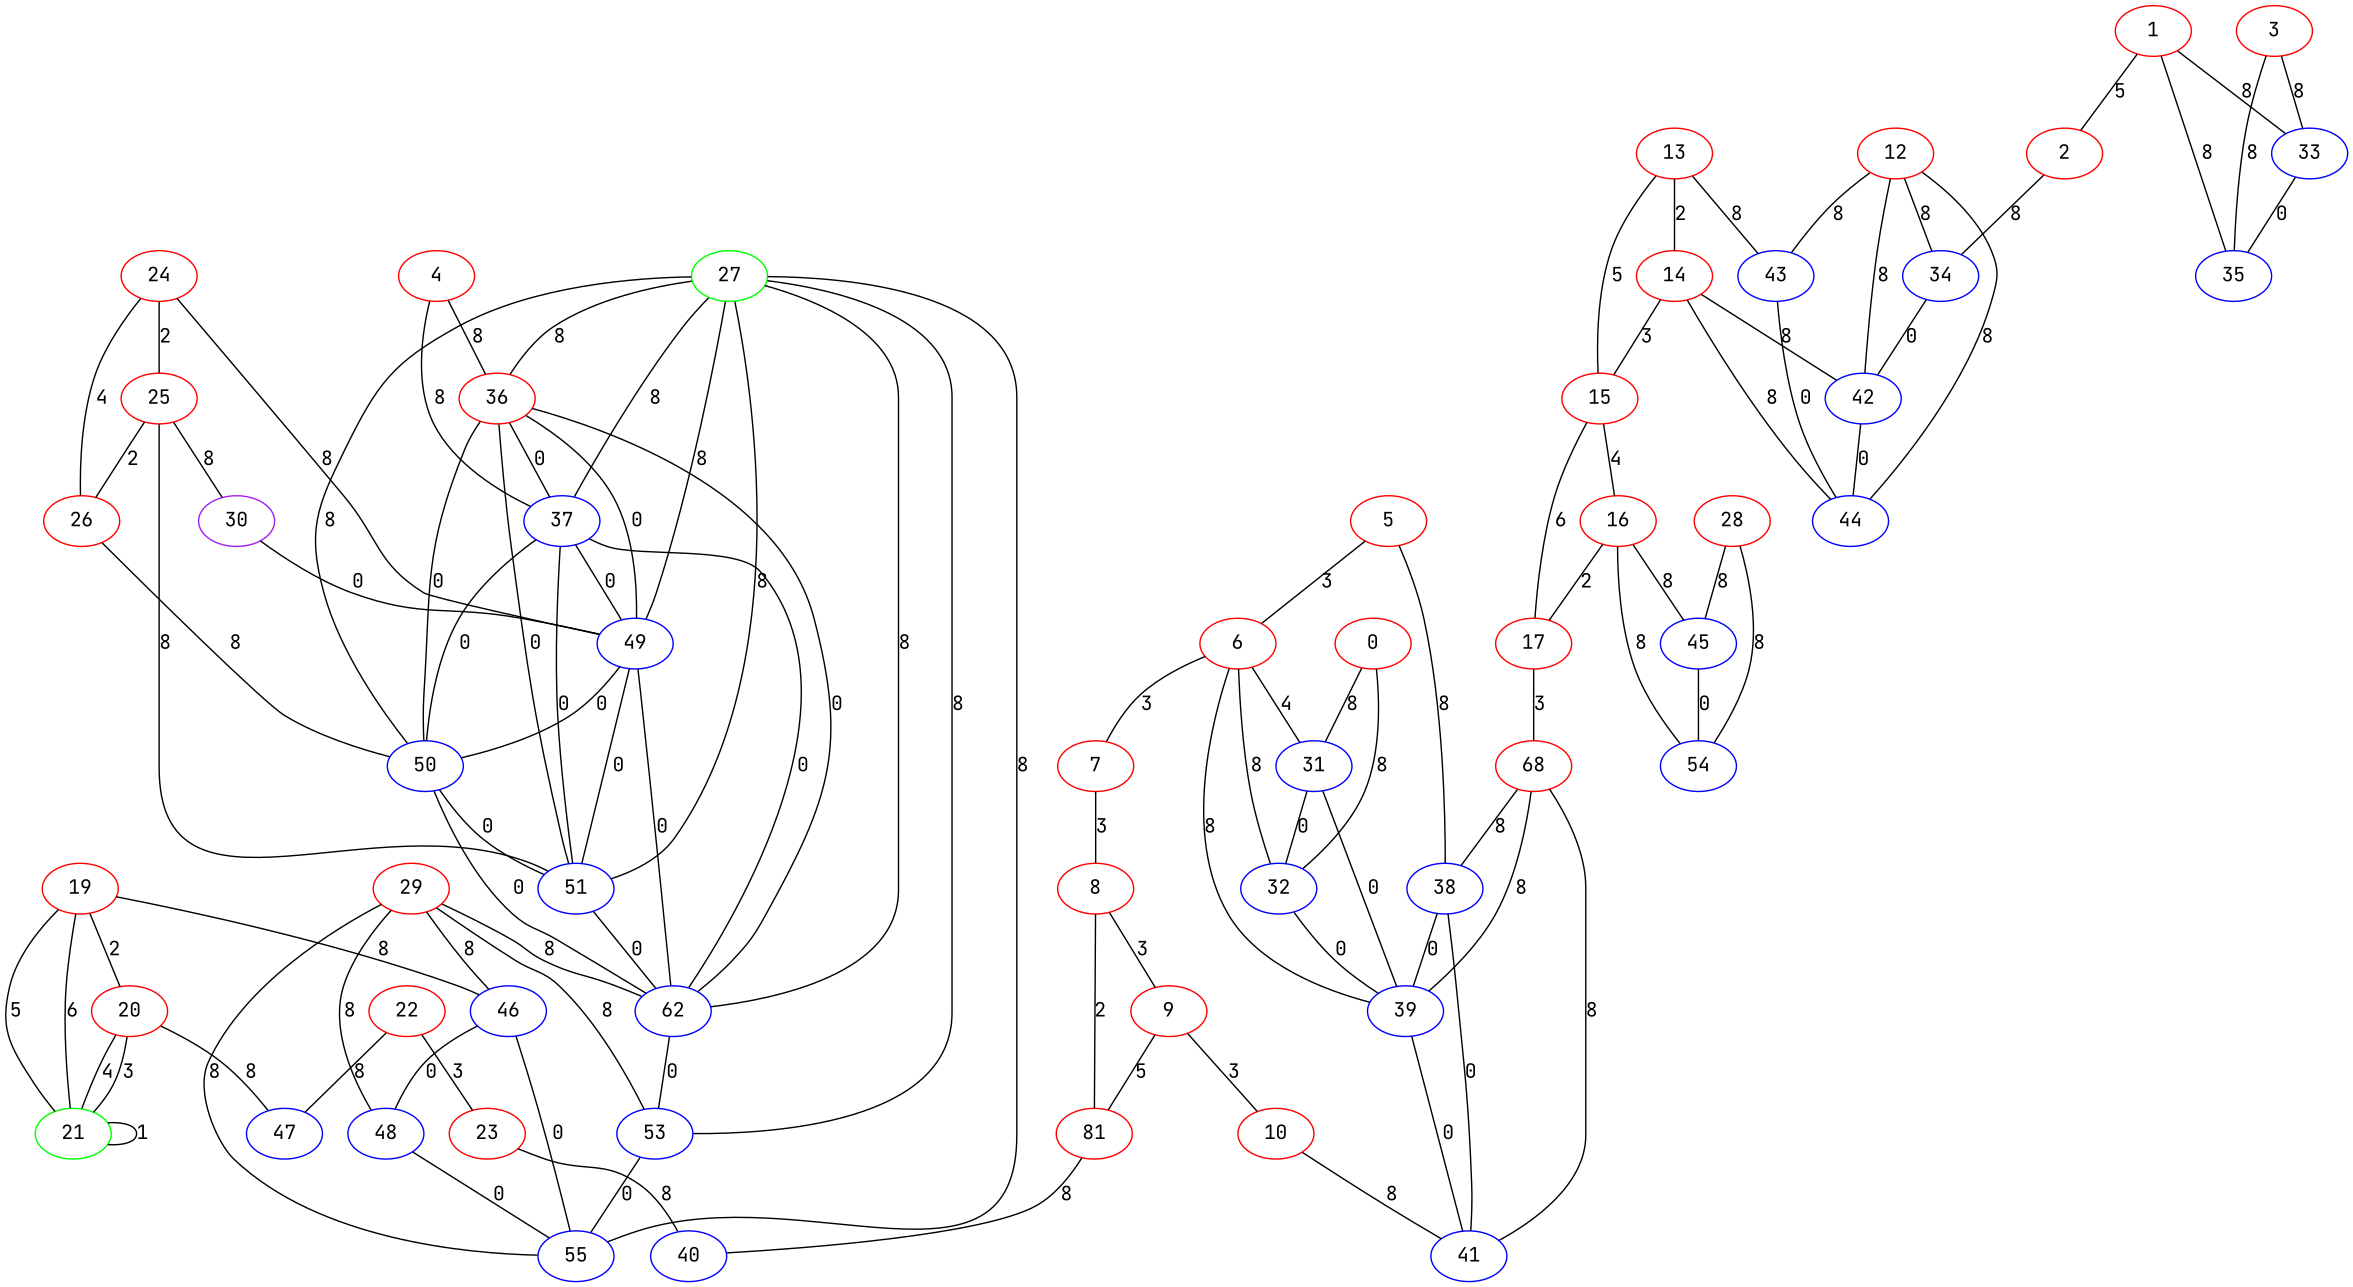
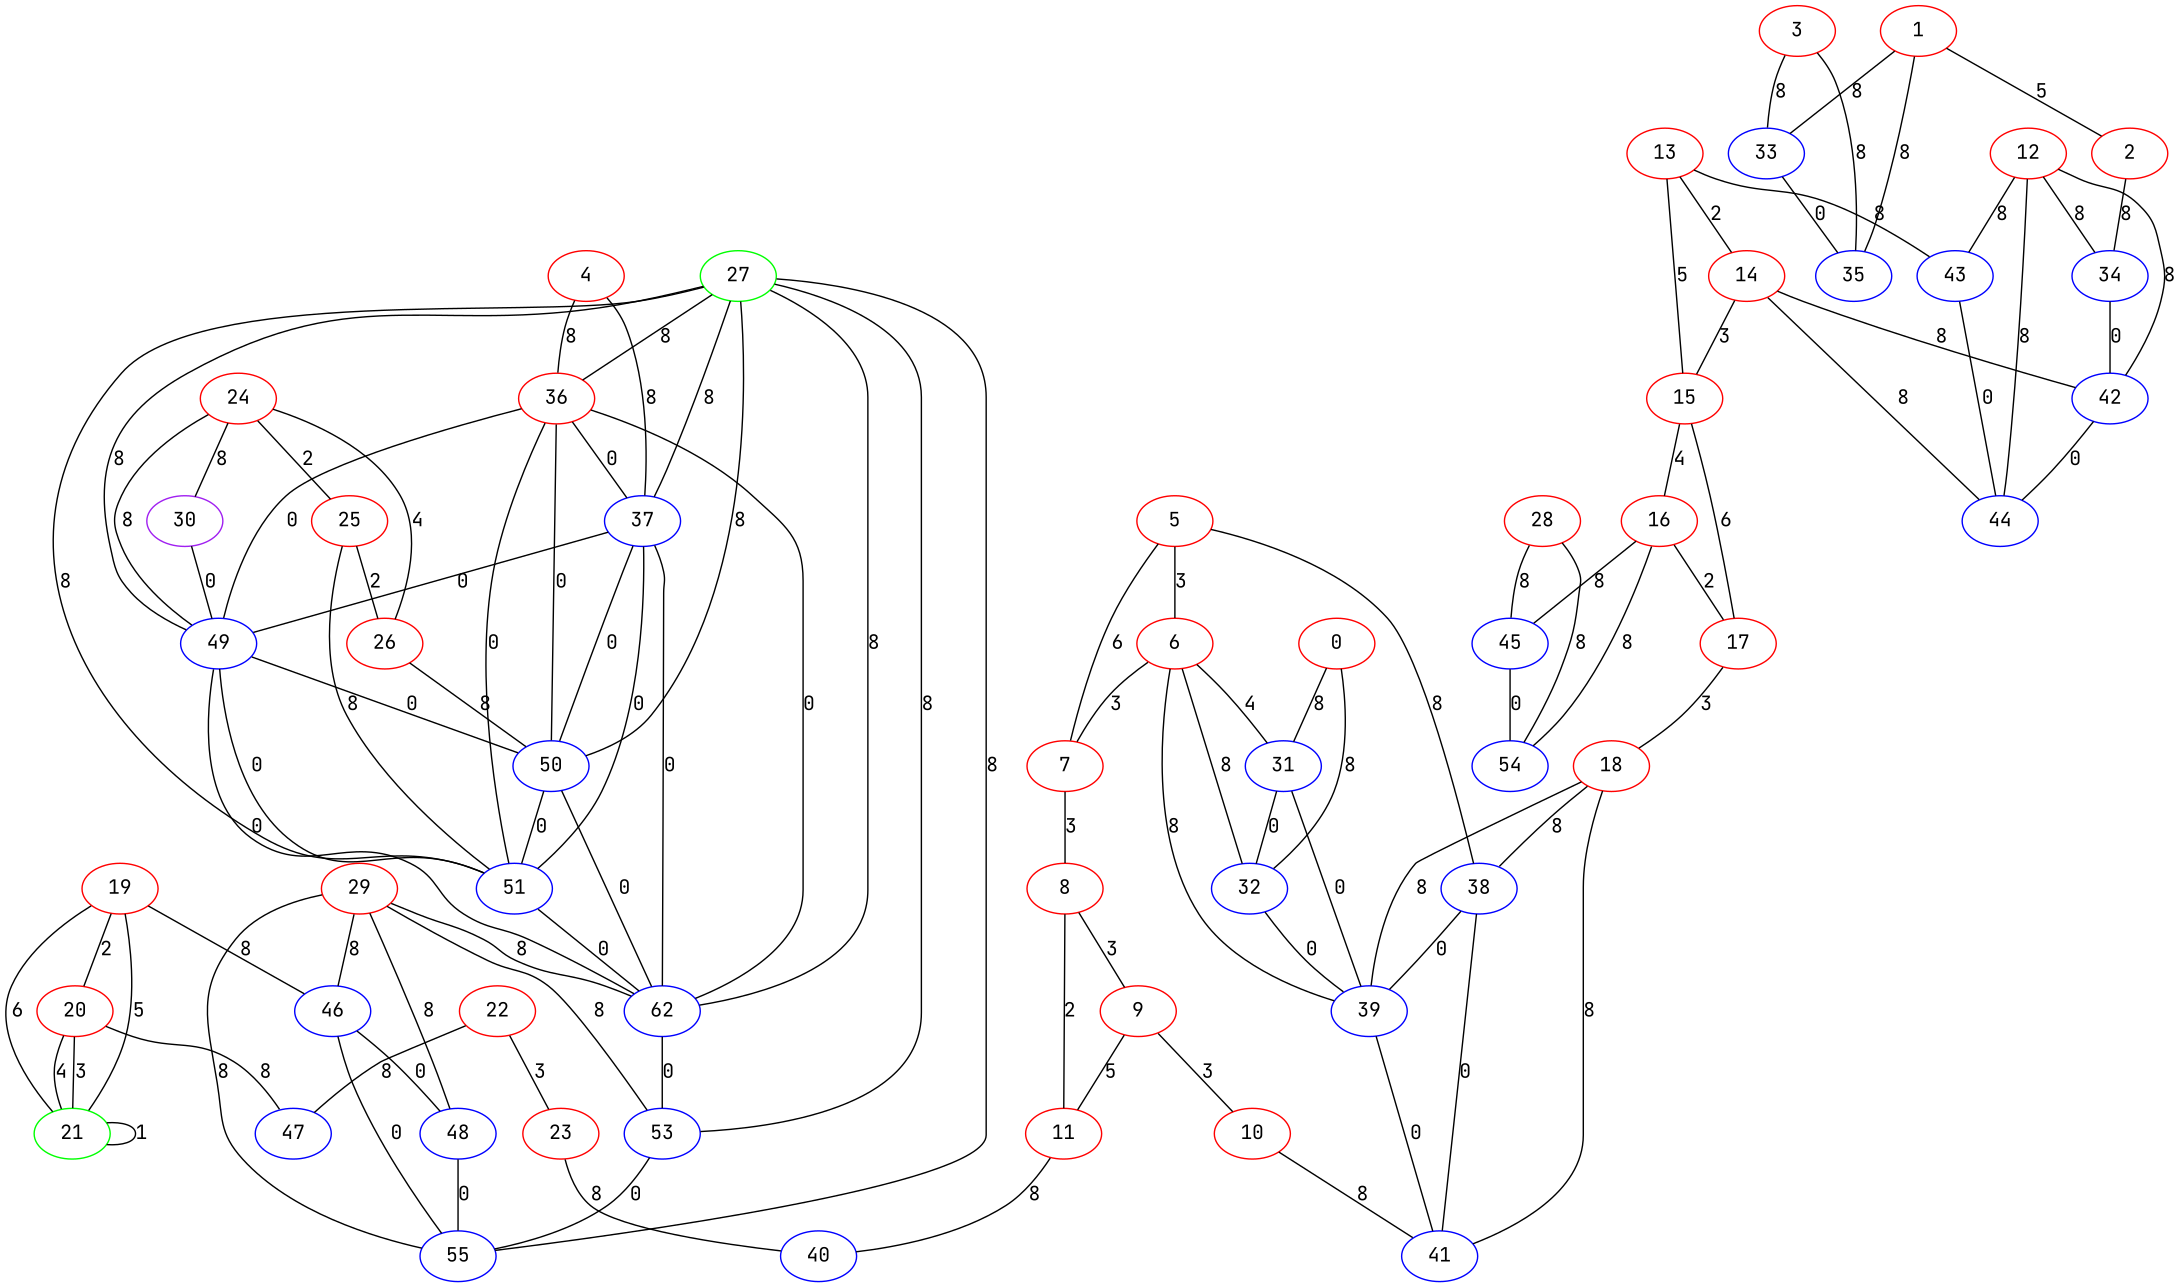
edge "25" -- "30": now "24" -- "30"
edge "5" -- "7": added, label "6"
node "68": label "68" -> "18"
node "81": label "81" -> "11"
